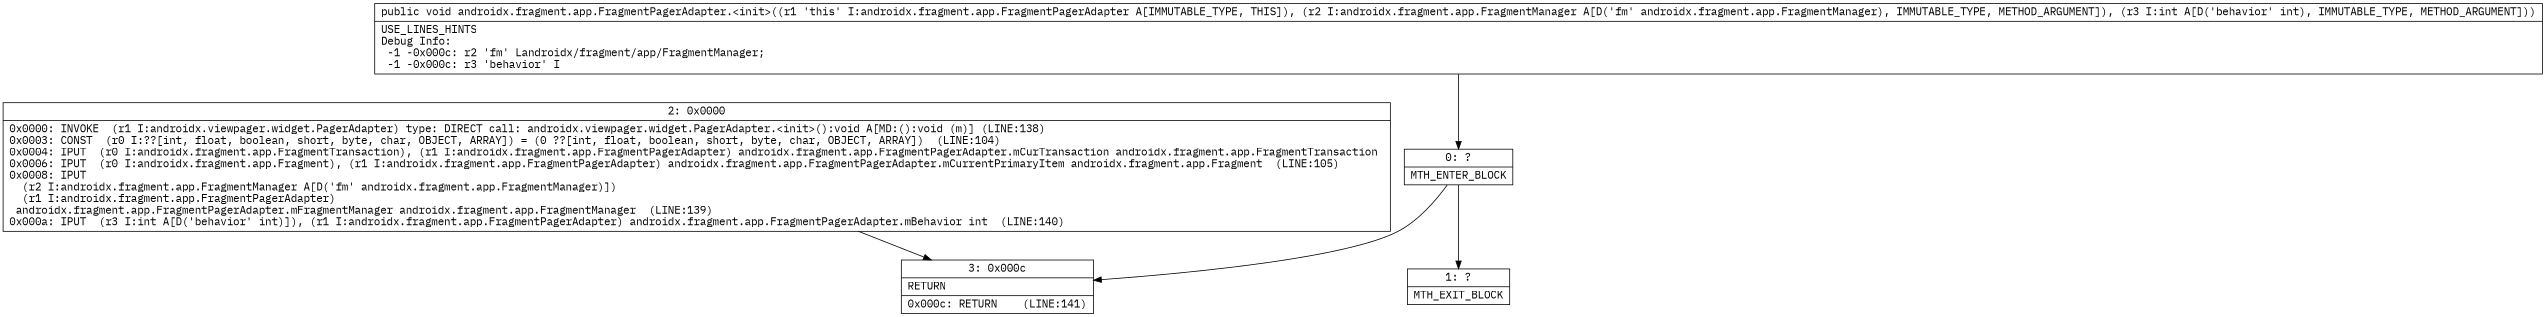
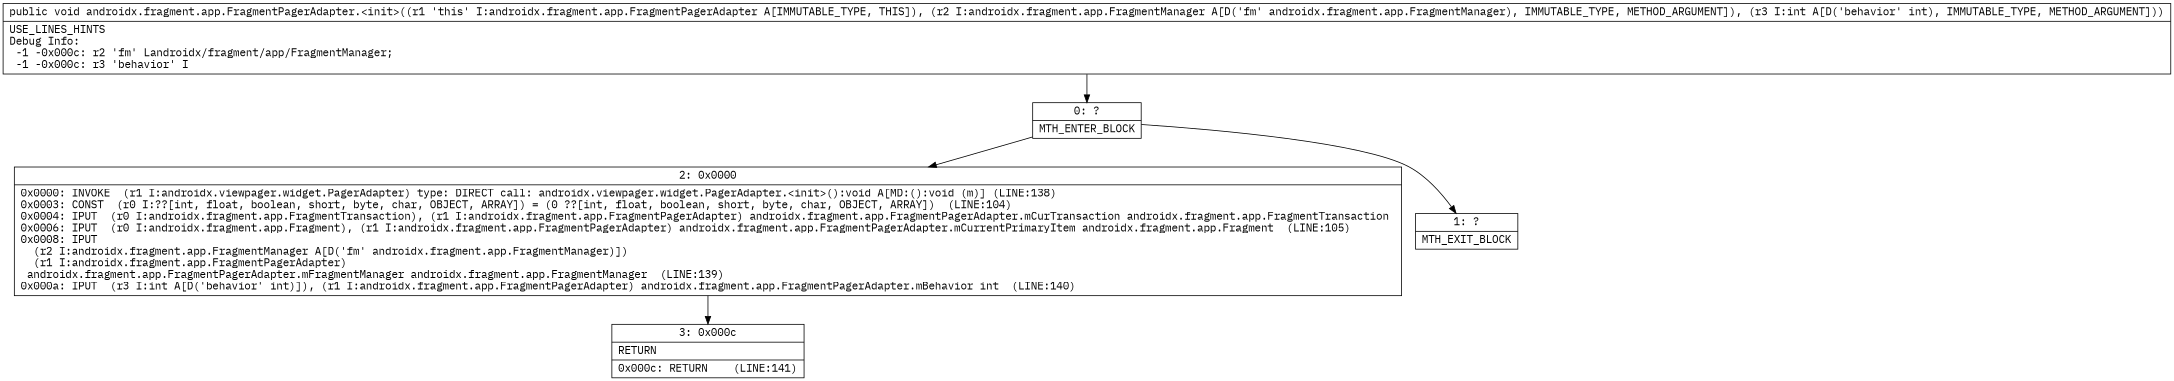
edge "0: ?" -> "3: 0x000c": now "0: ?" -> "2: 0x0000"
